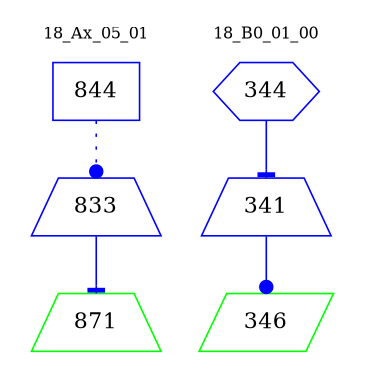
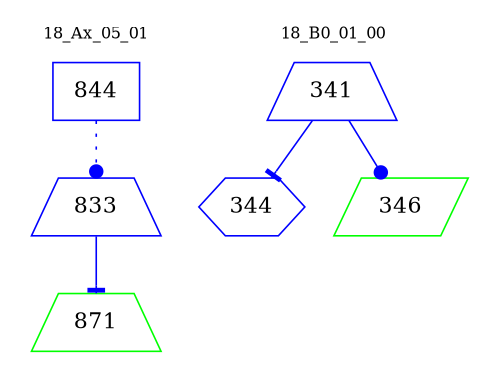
edge "344" -> "341": reversed
